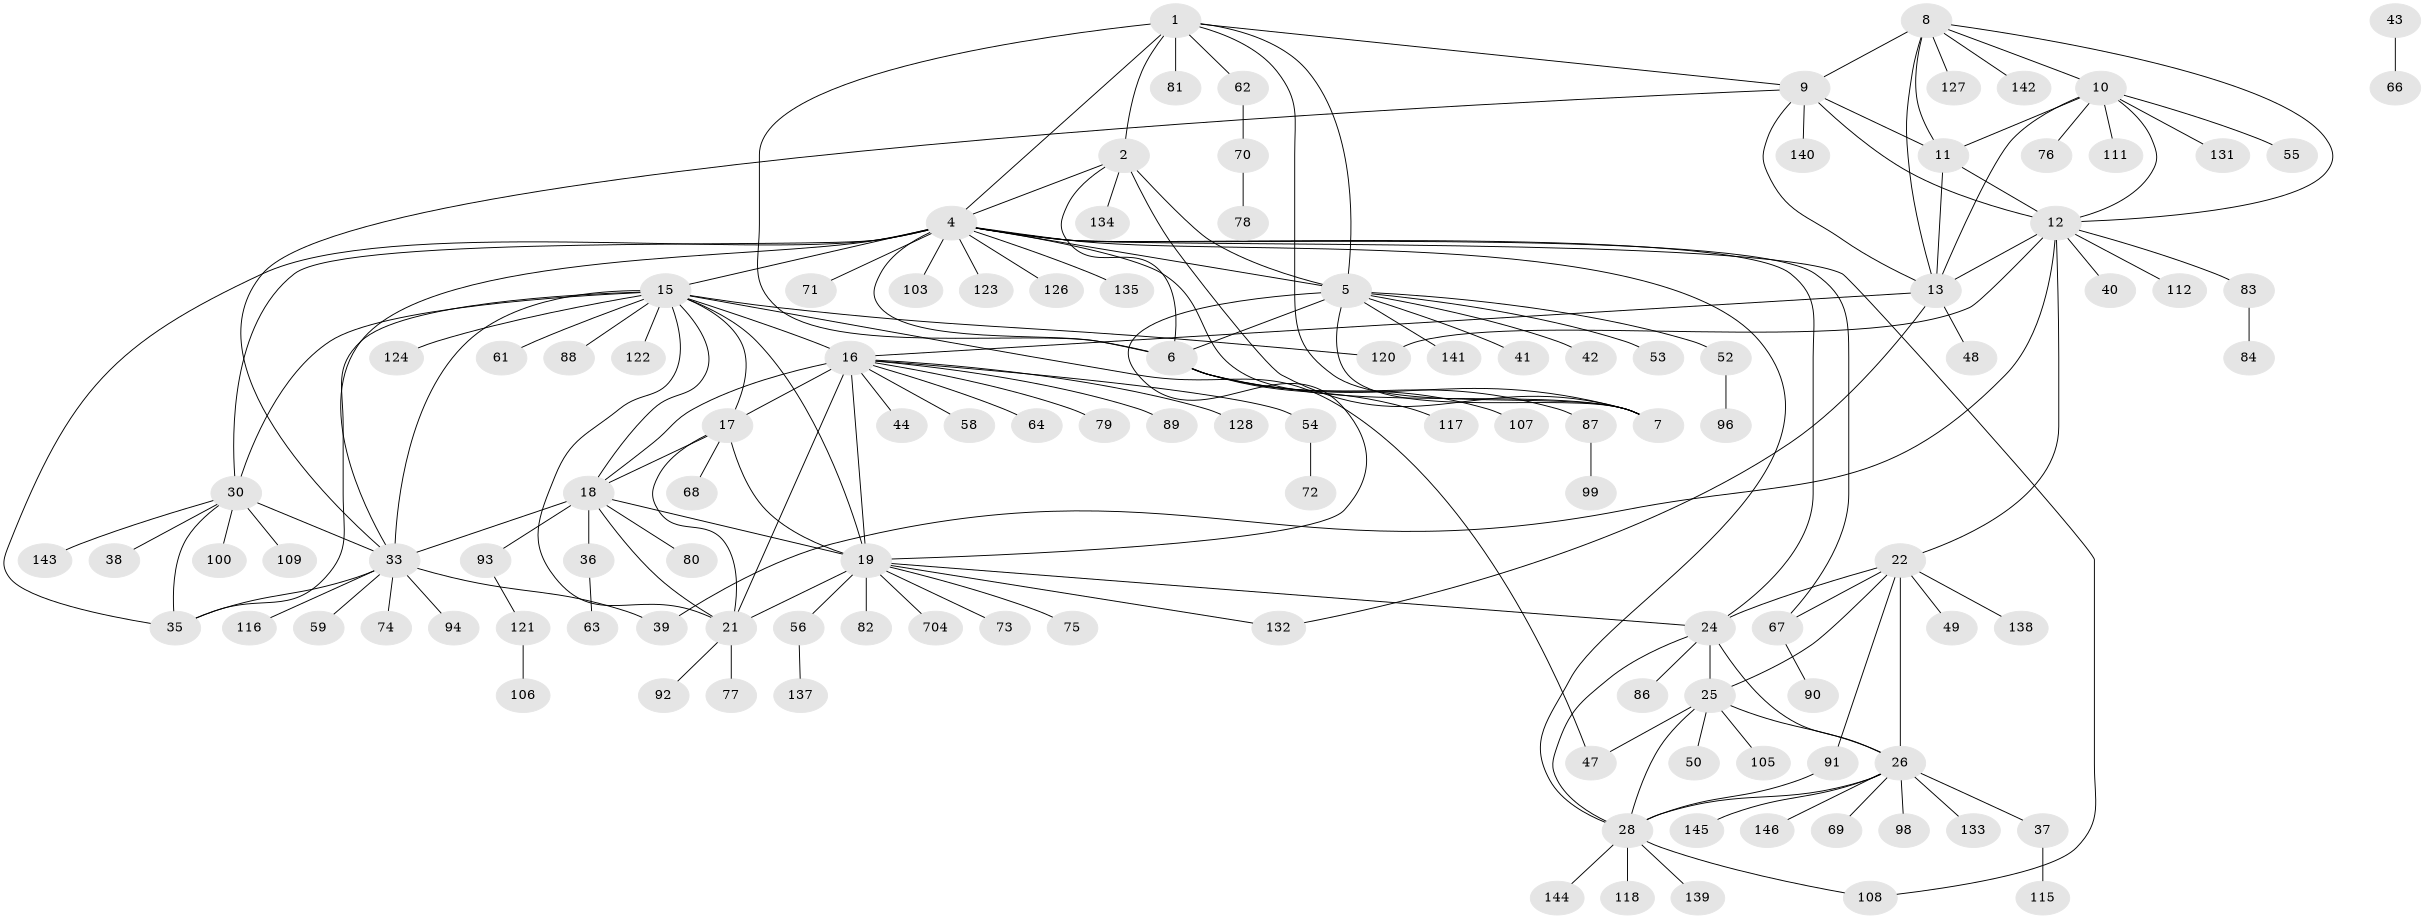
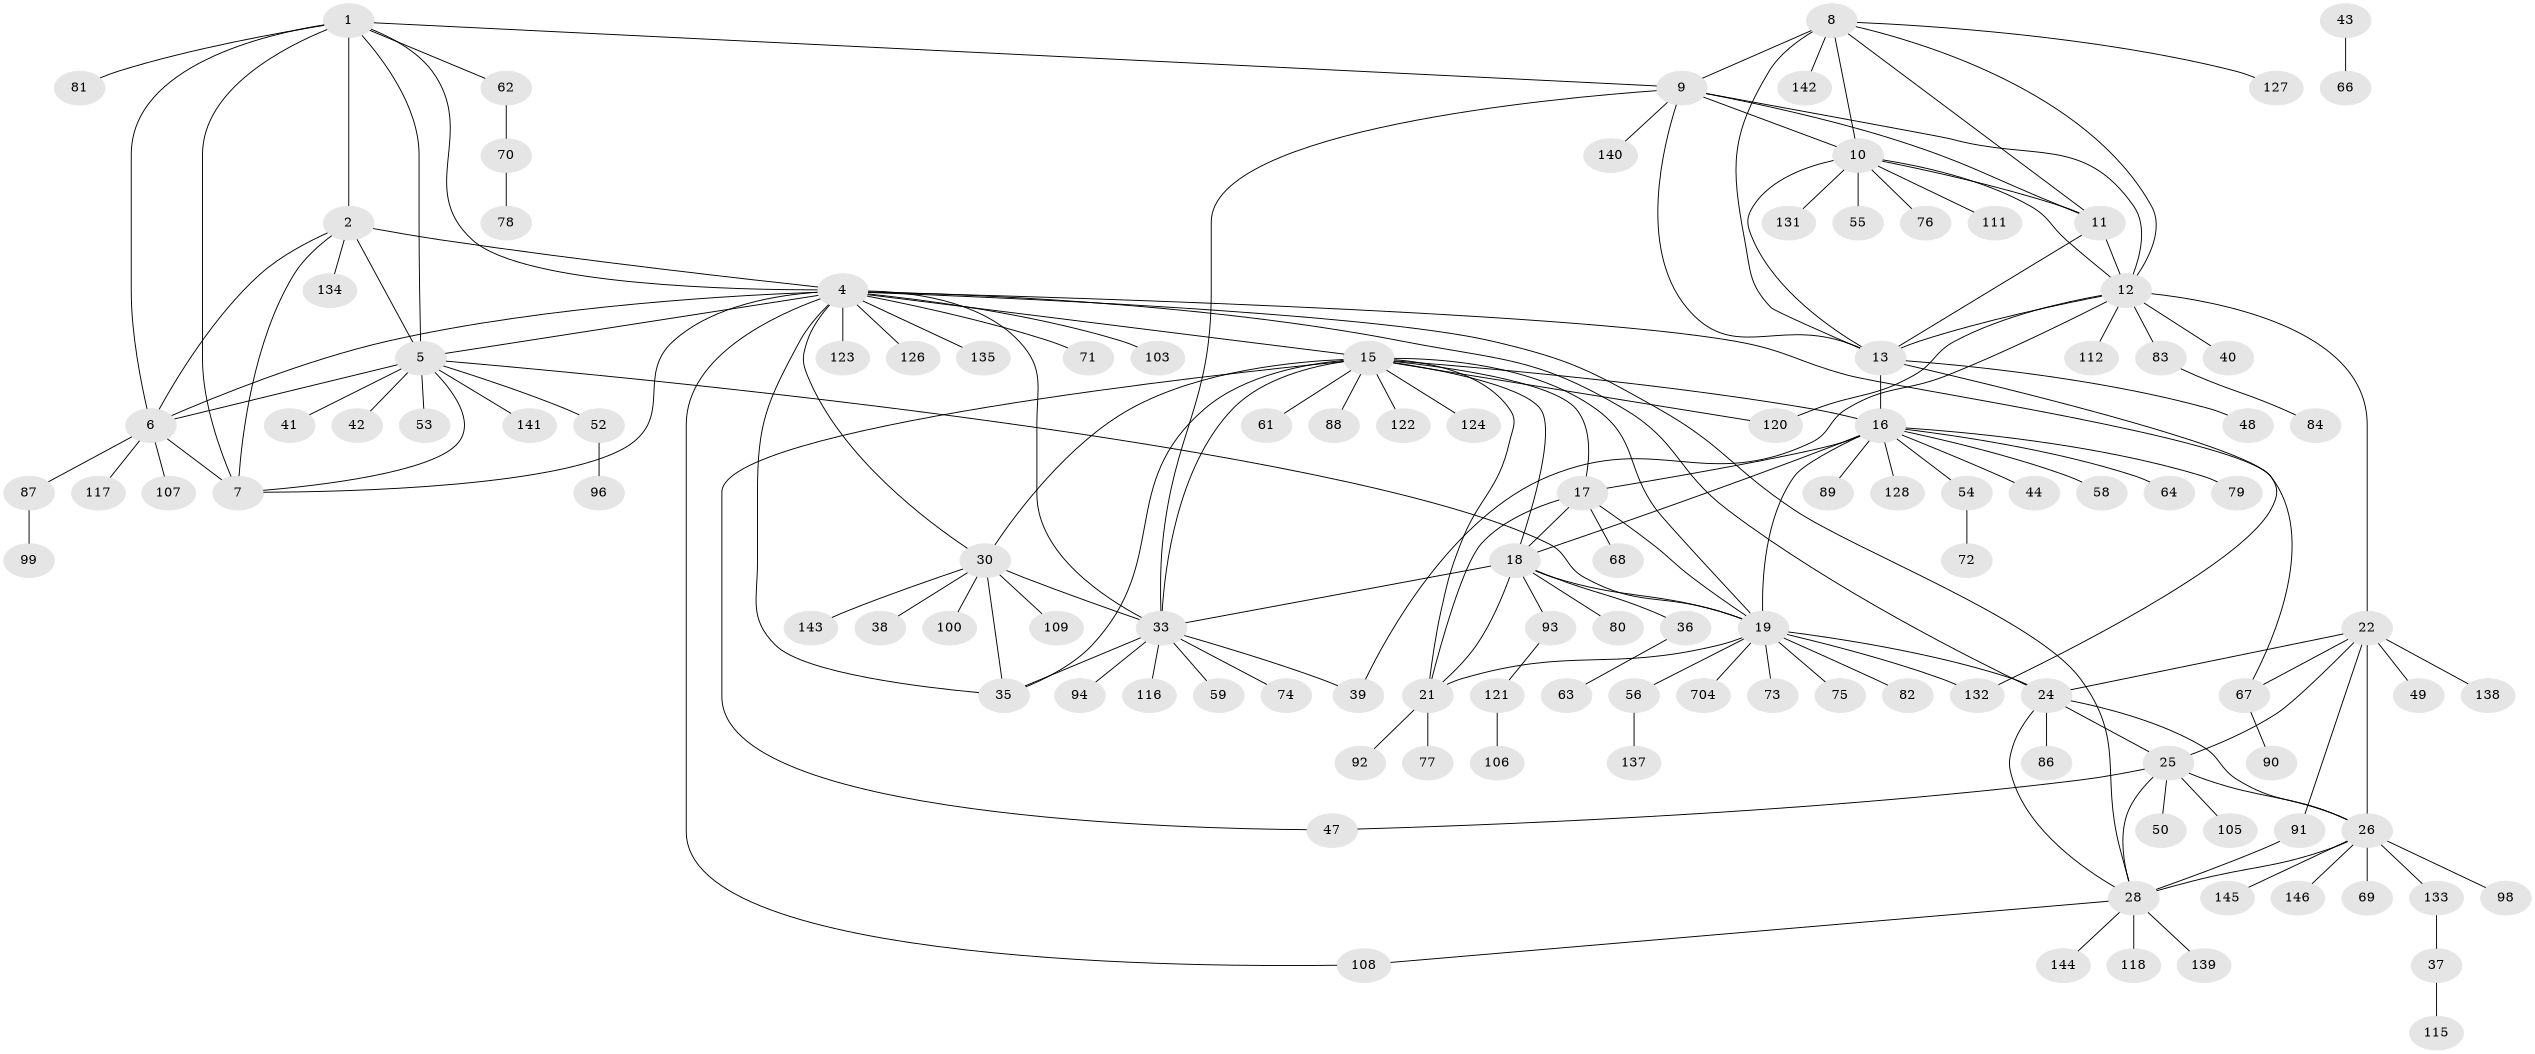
edge "9" -- "10": added
edge "16" -- "21": removed
edge "26" -- "37": now "133" -- "37"
